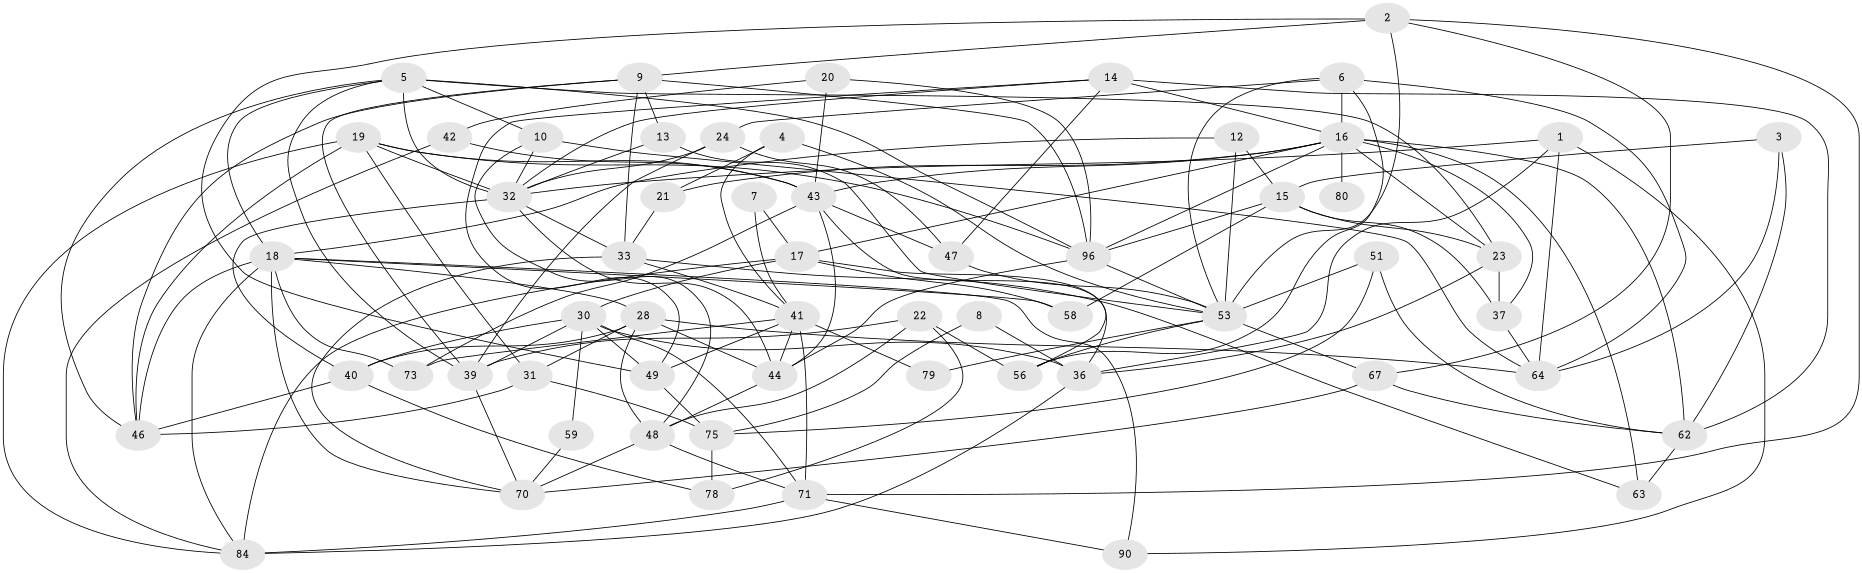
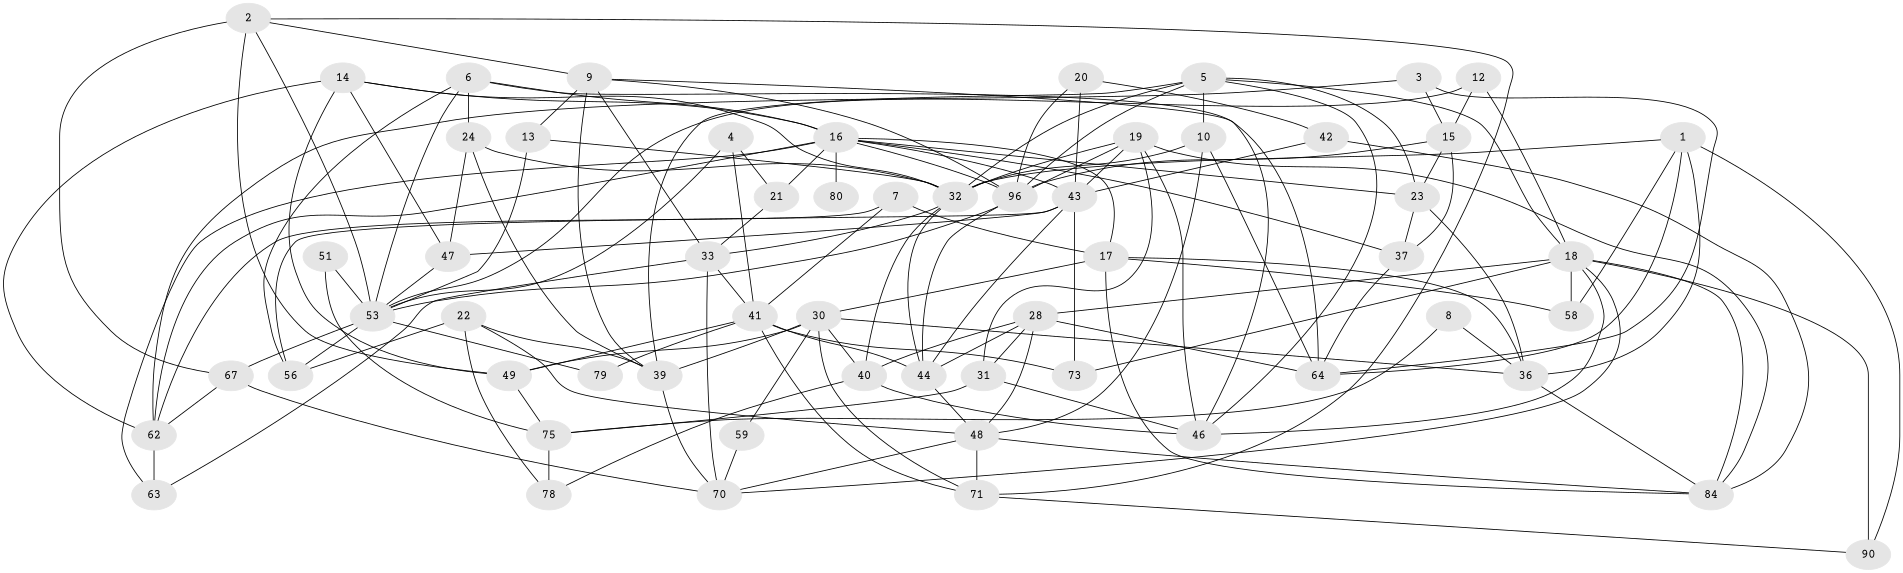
edge "15" -- "58": now "1" -- "58"
edge "51" -- "62": now "7" -- "62"
edge "71" -- "84": now "48" -- "84"
